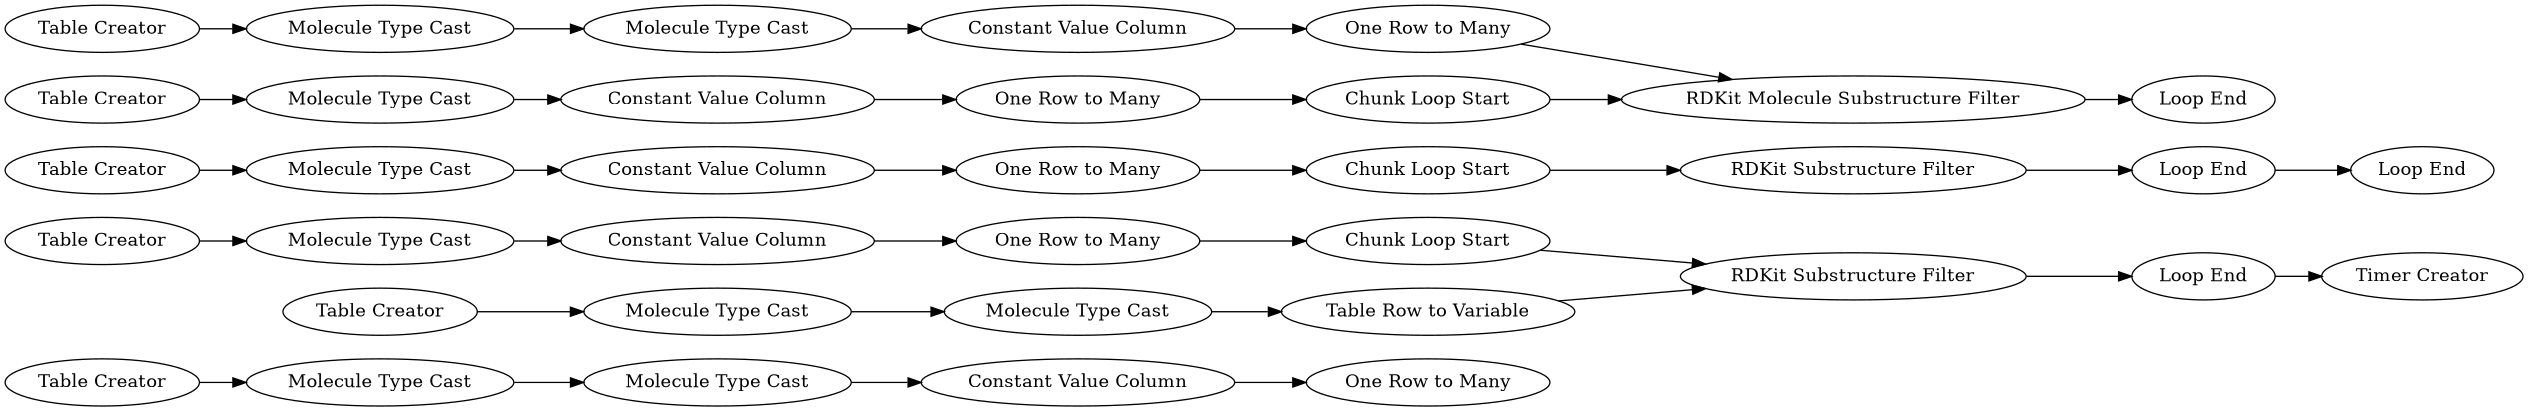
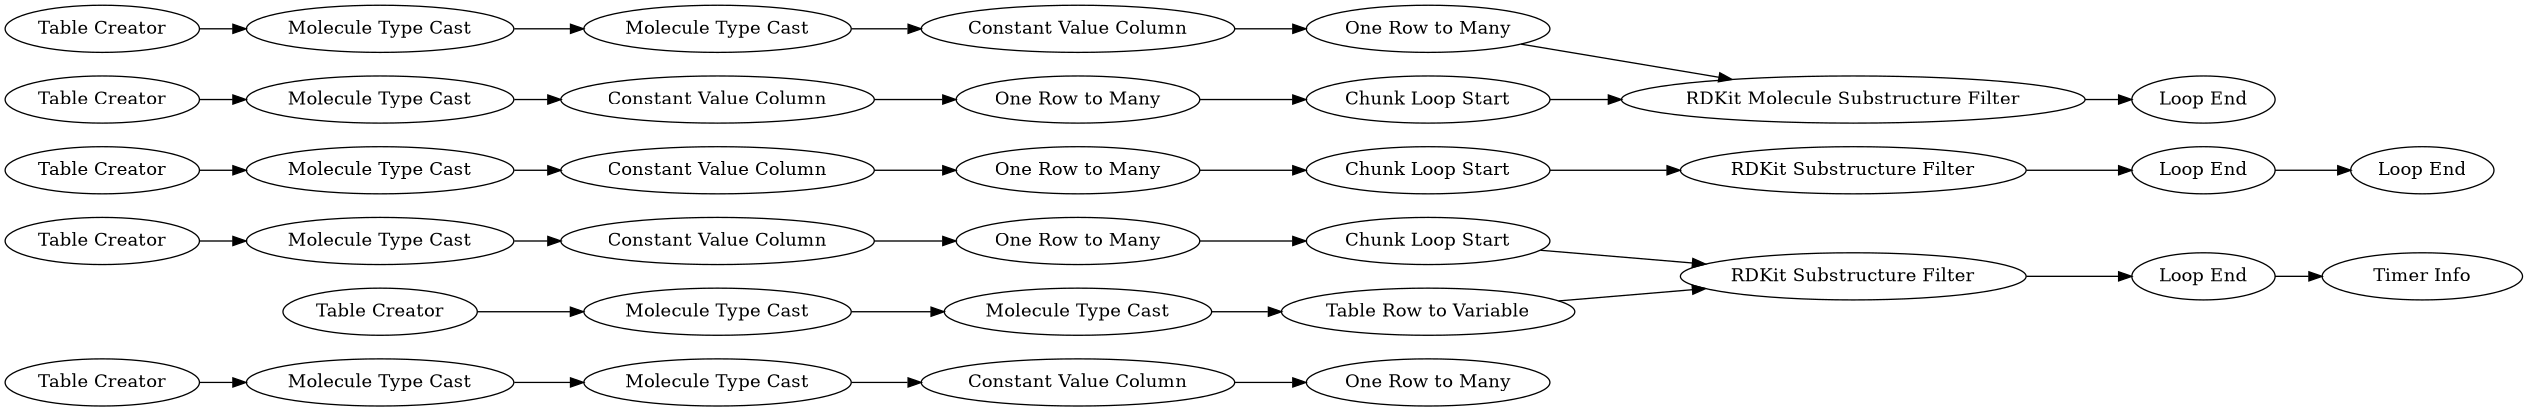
node "Timer Creator": label "Timer Creator" -> "Timer Info"
